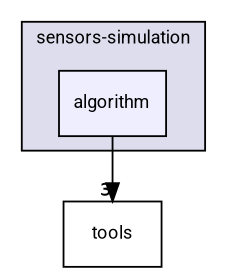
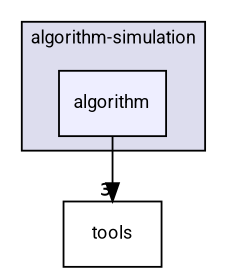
cluster "sensors-simulation": label "sensors-simulation" -> "algorithm-simulation"
